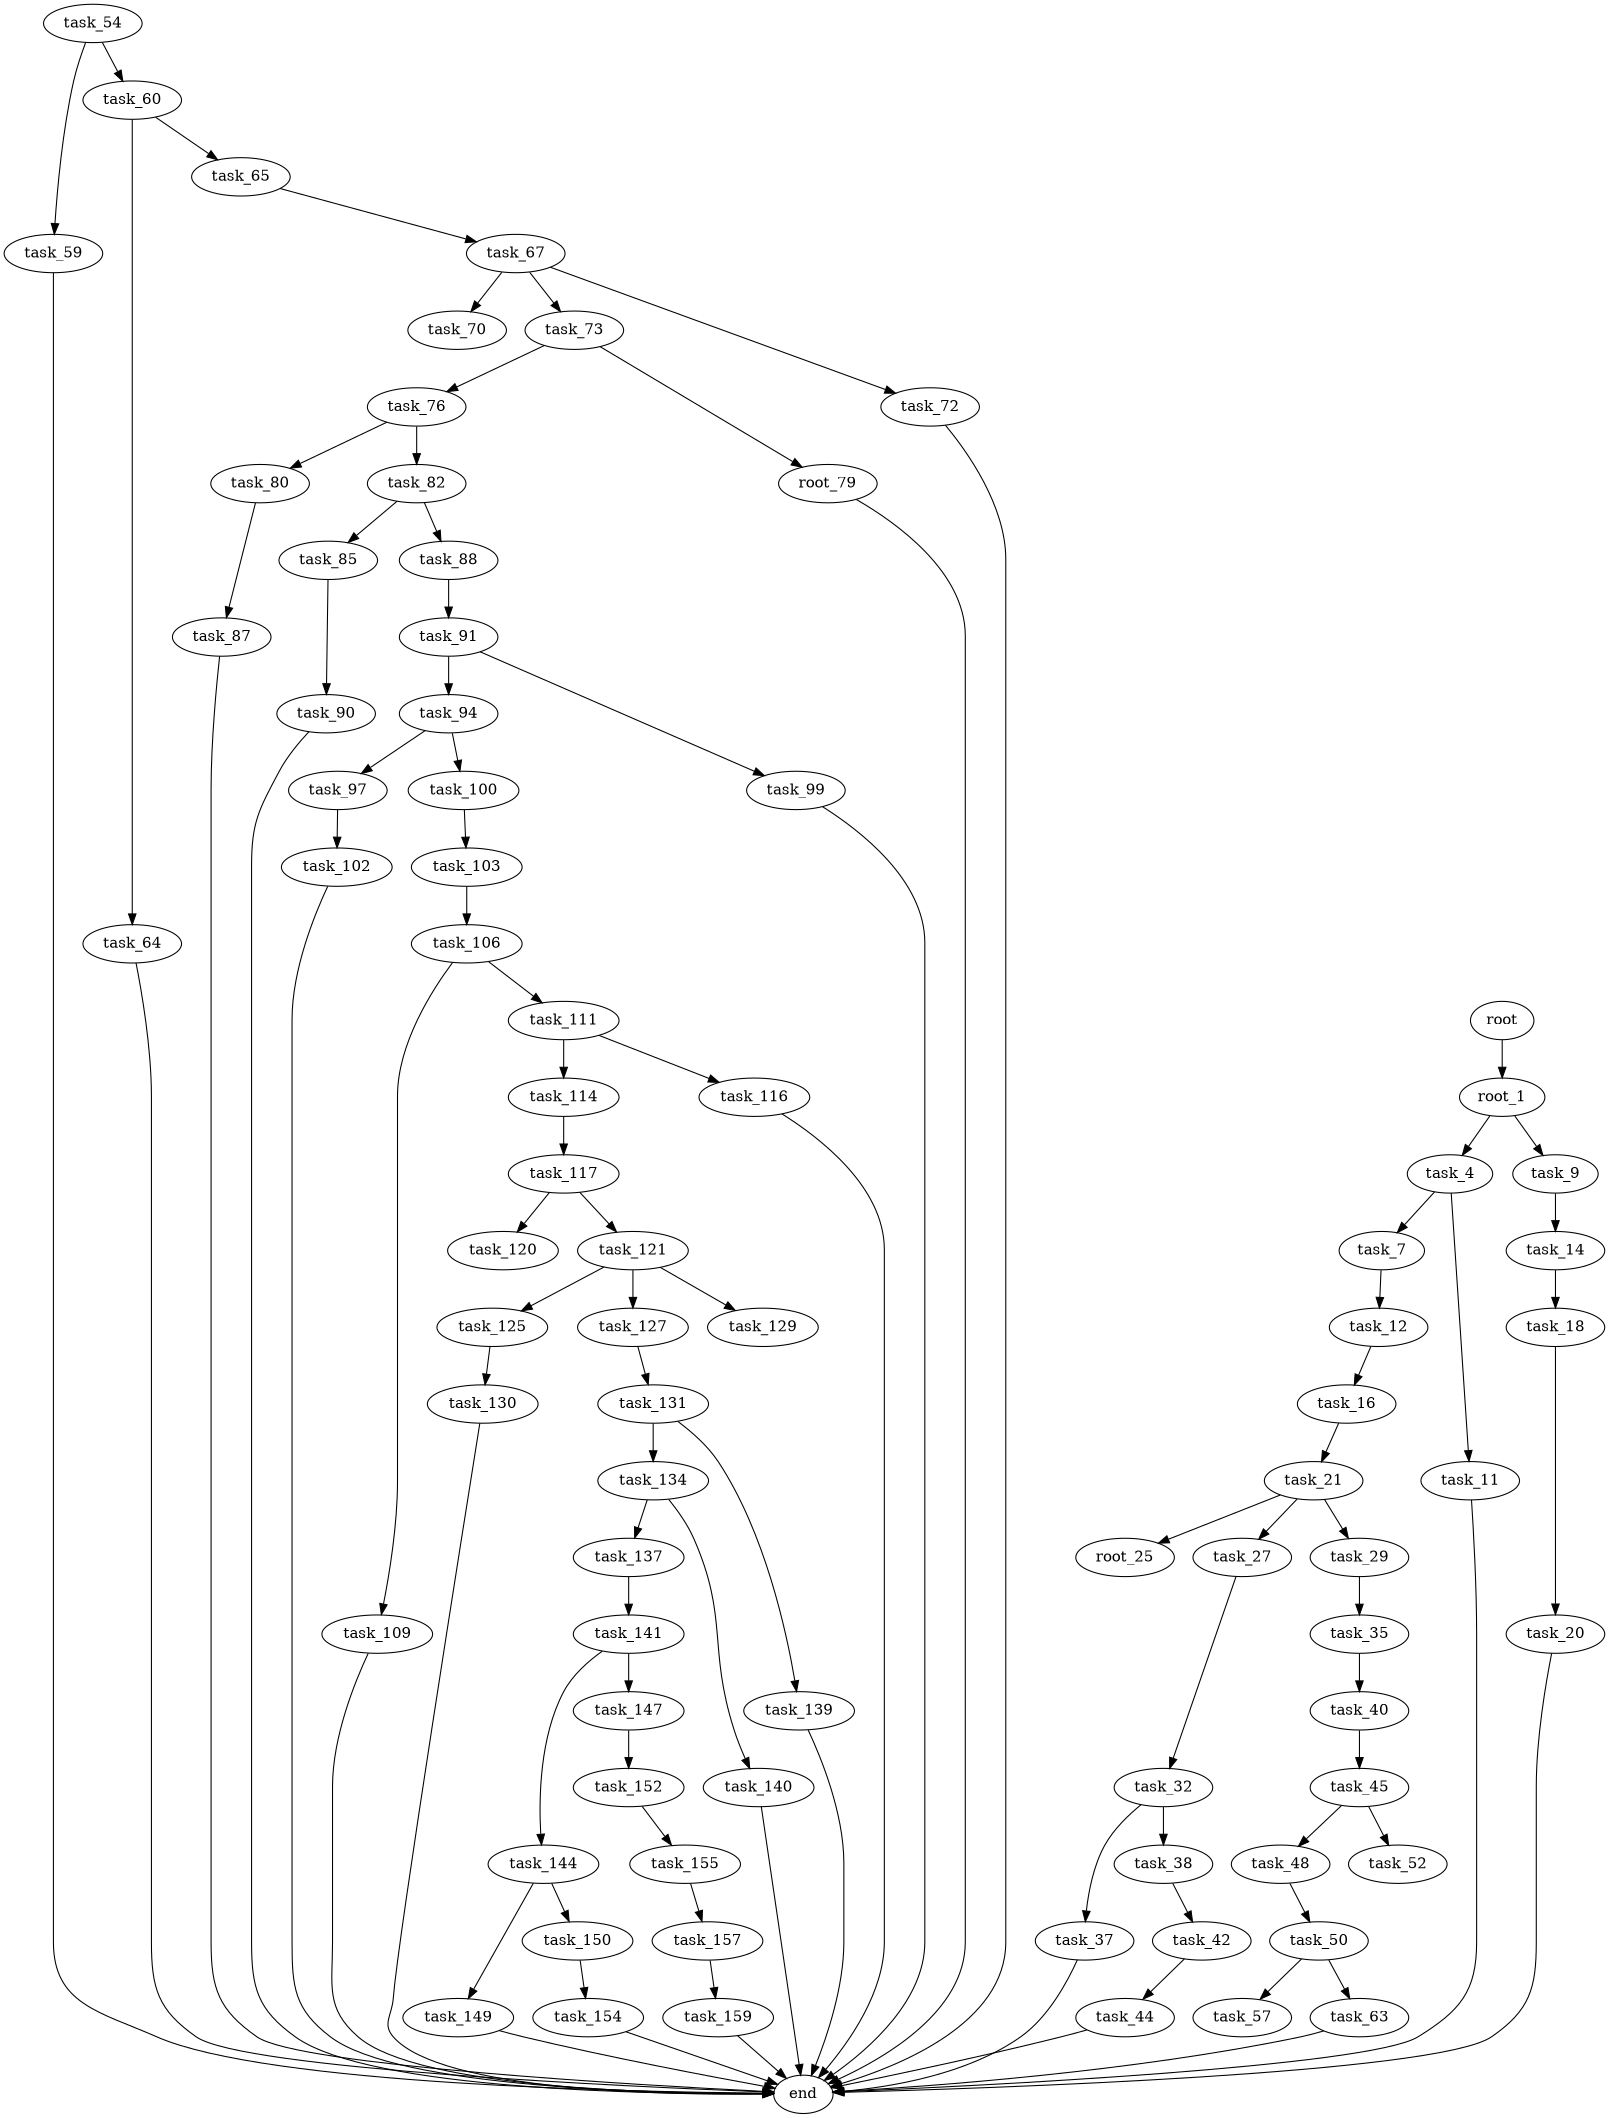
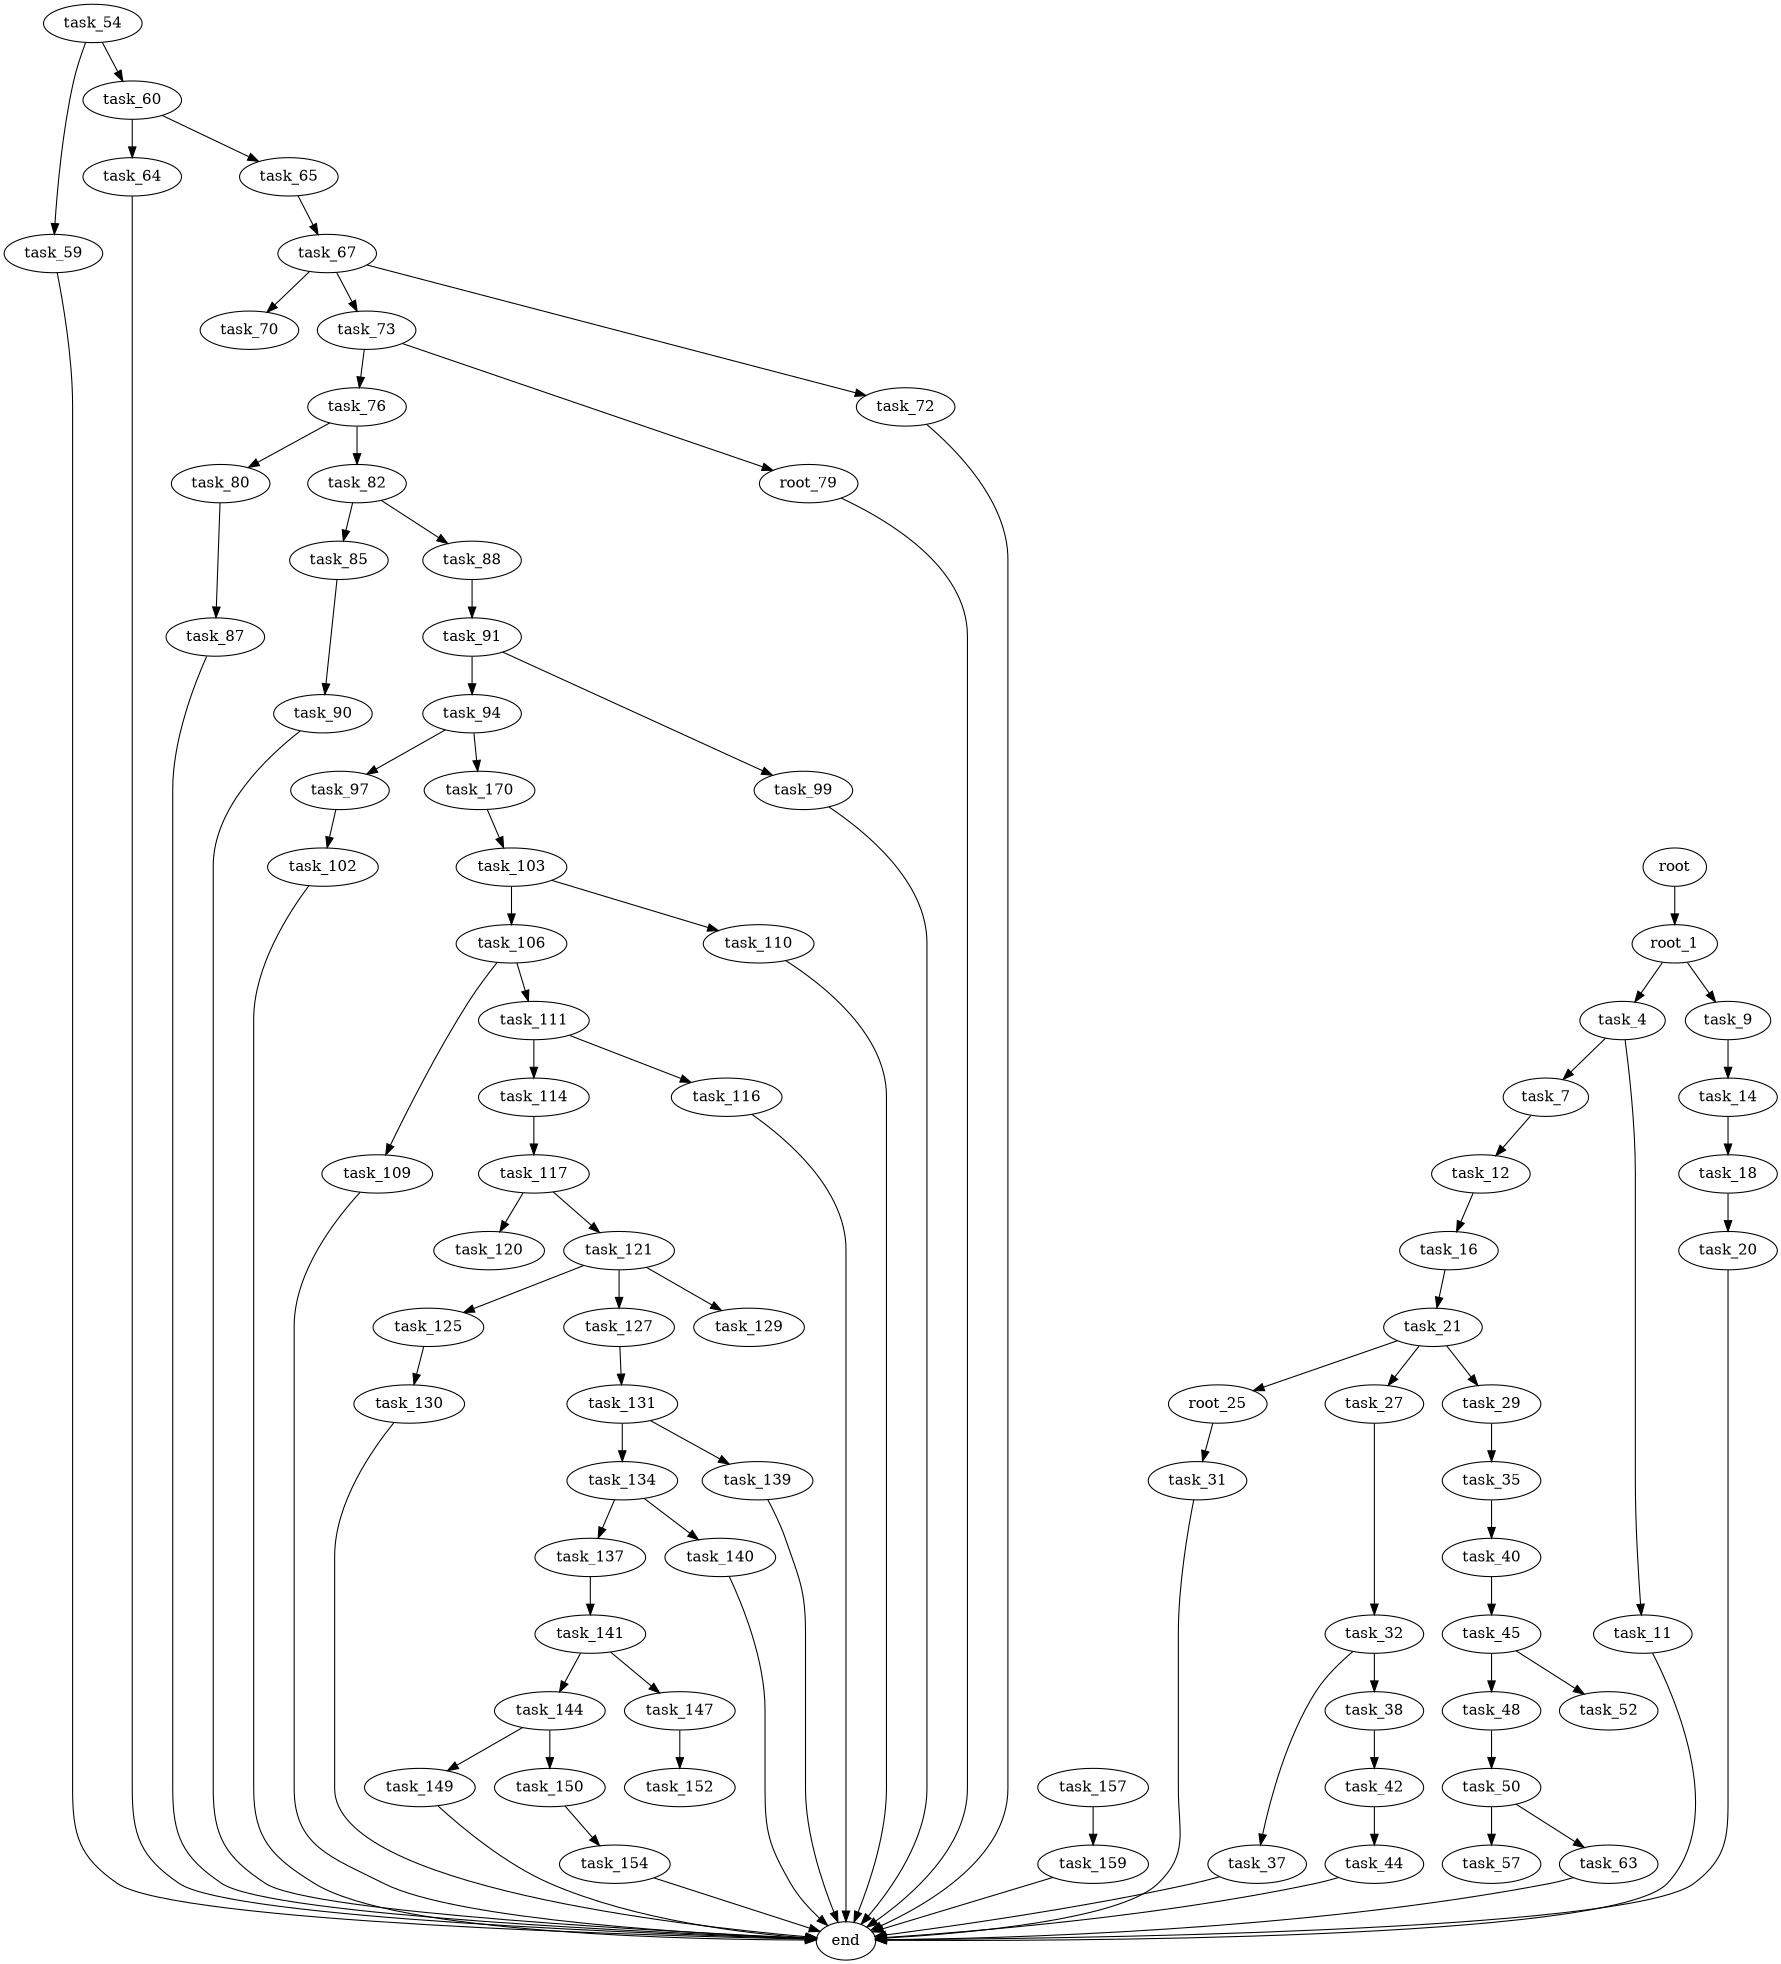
node "task_100": label "task_100" -> "task_170"
node "task_110": added
node "task_31": added
node "task_155": removed
